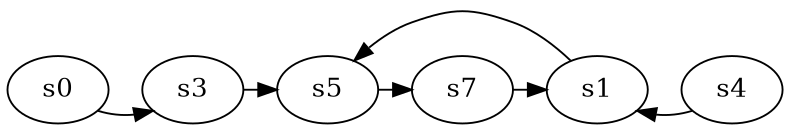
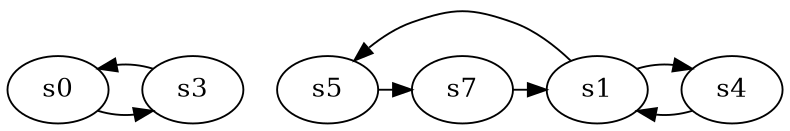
edge "s1" -> "s4": added
edge "s3" -> "s5": now "s3" -> "s0"
